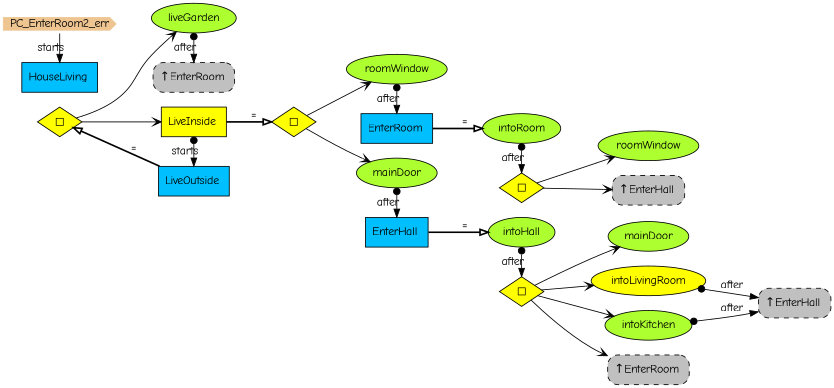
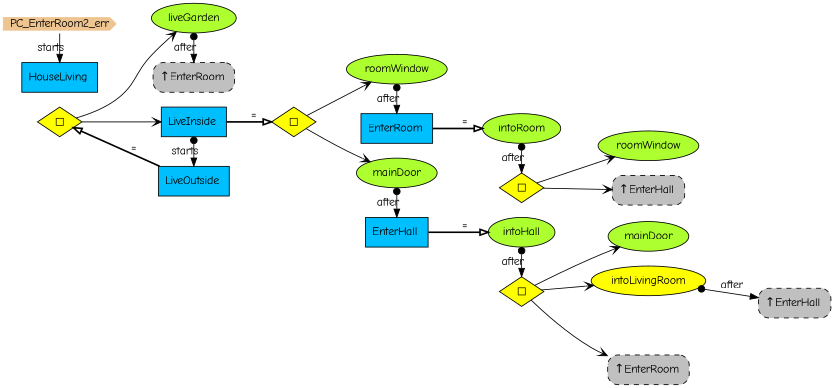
node "LiveInside": fillcolor yellow -> deepskyblue
node "intoKitchen": removed
